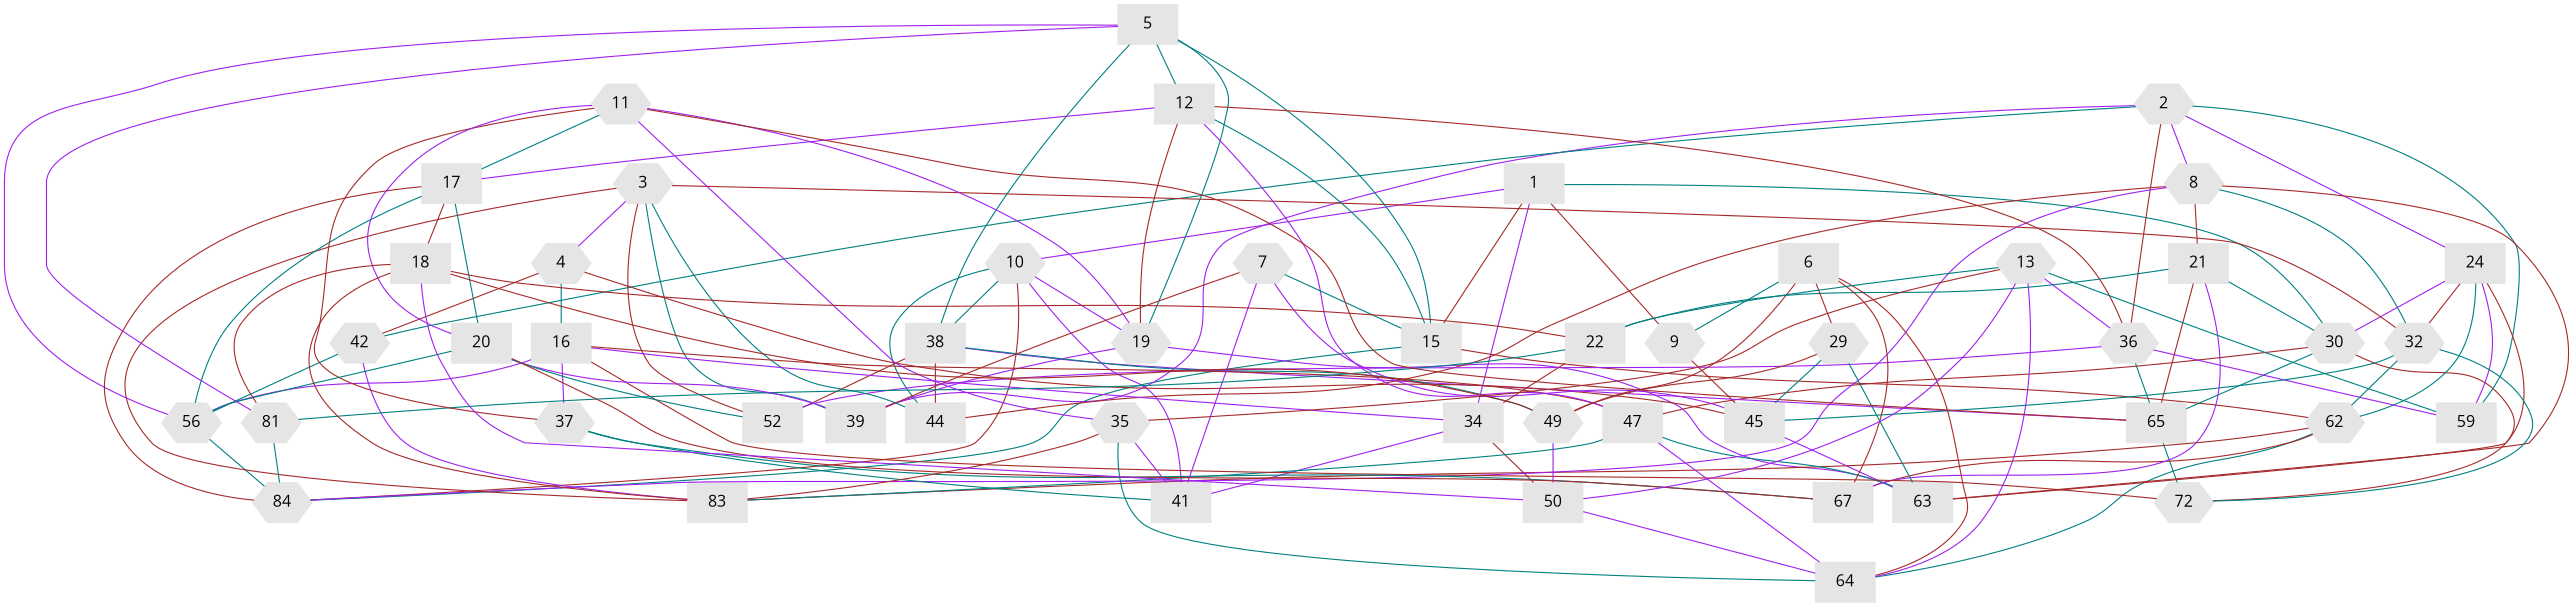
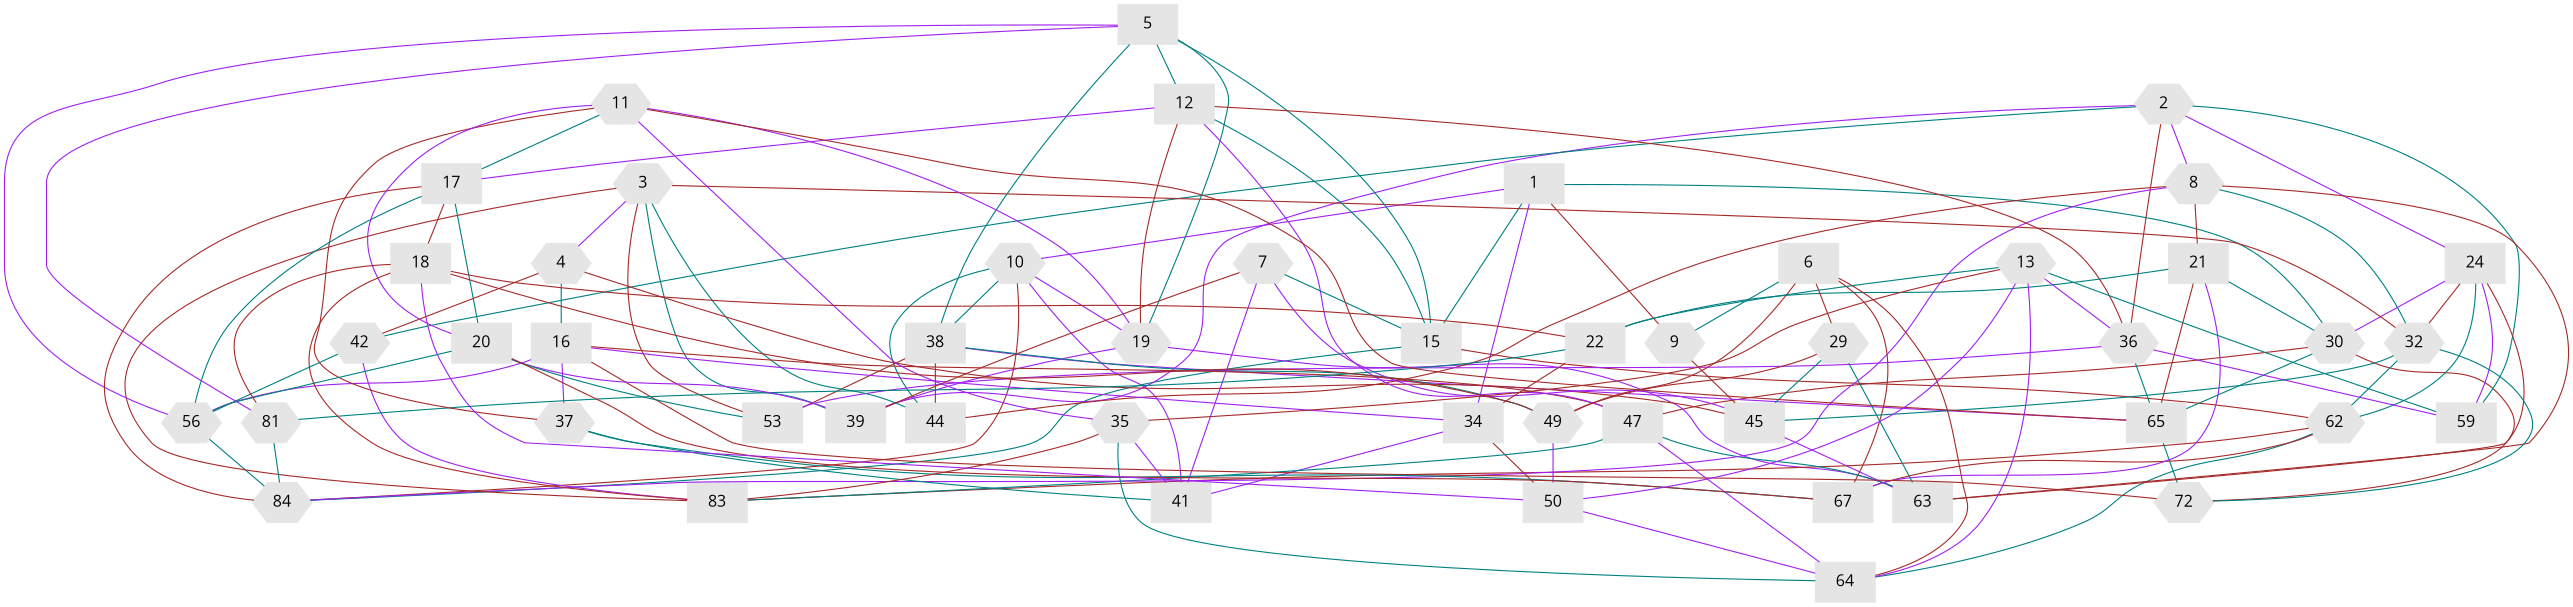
edge "1" -- "15": color brown -> teal
node "52": label "52" -> "53"
